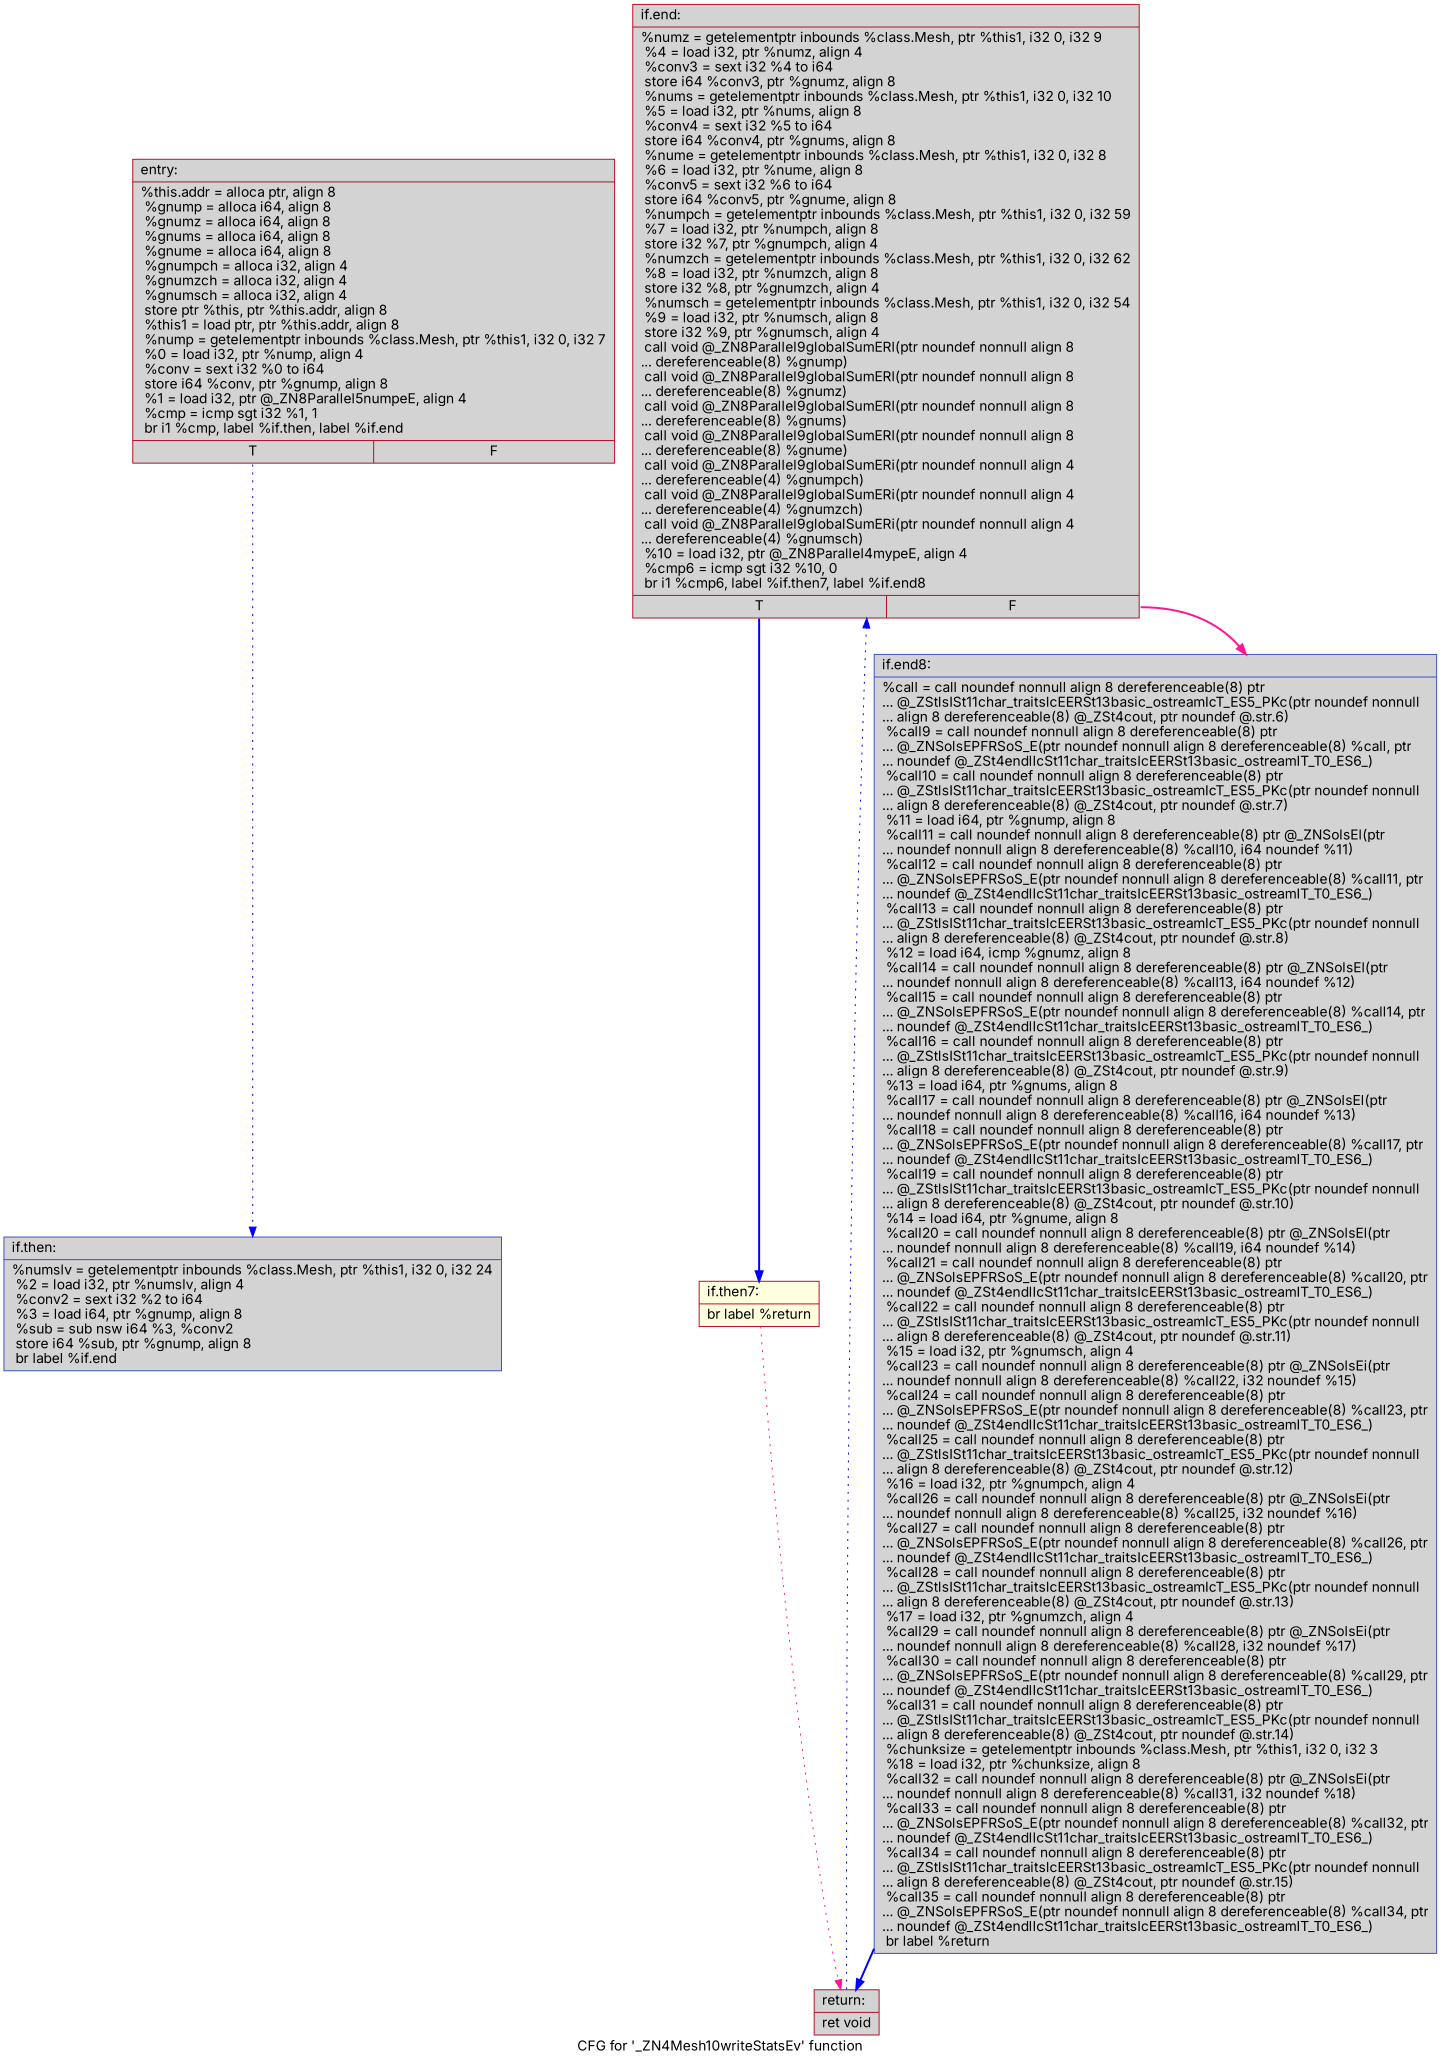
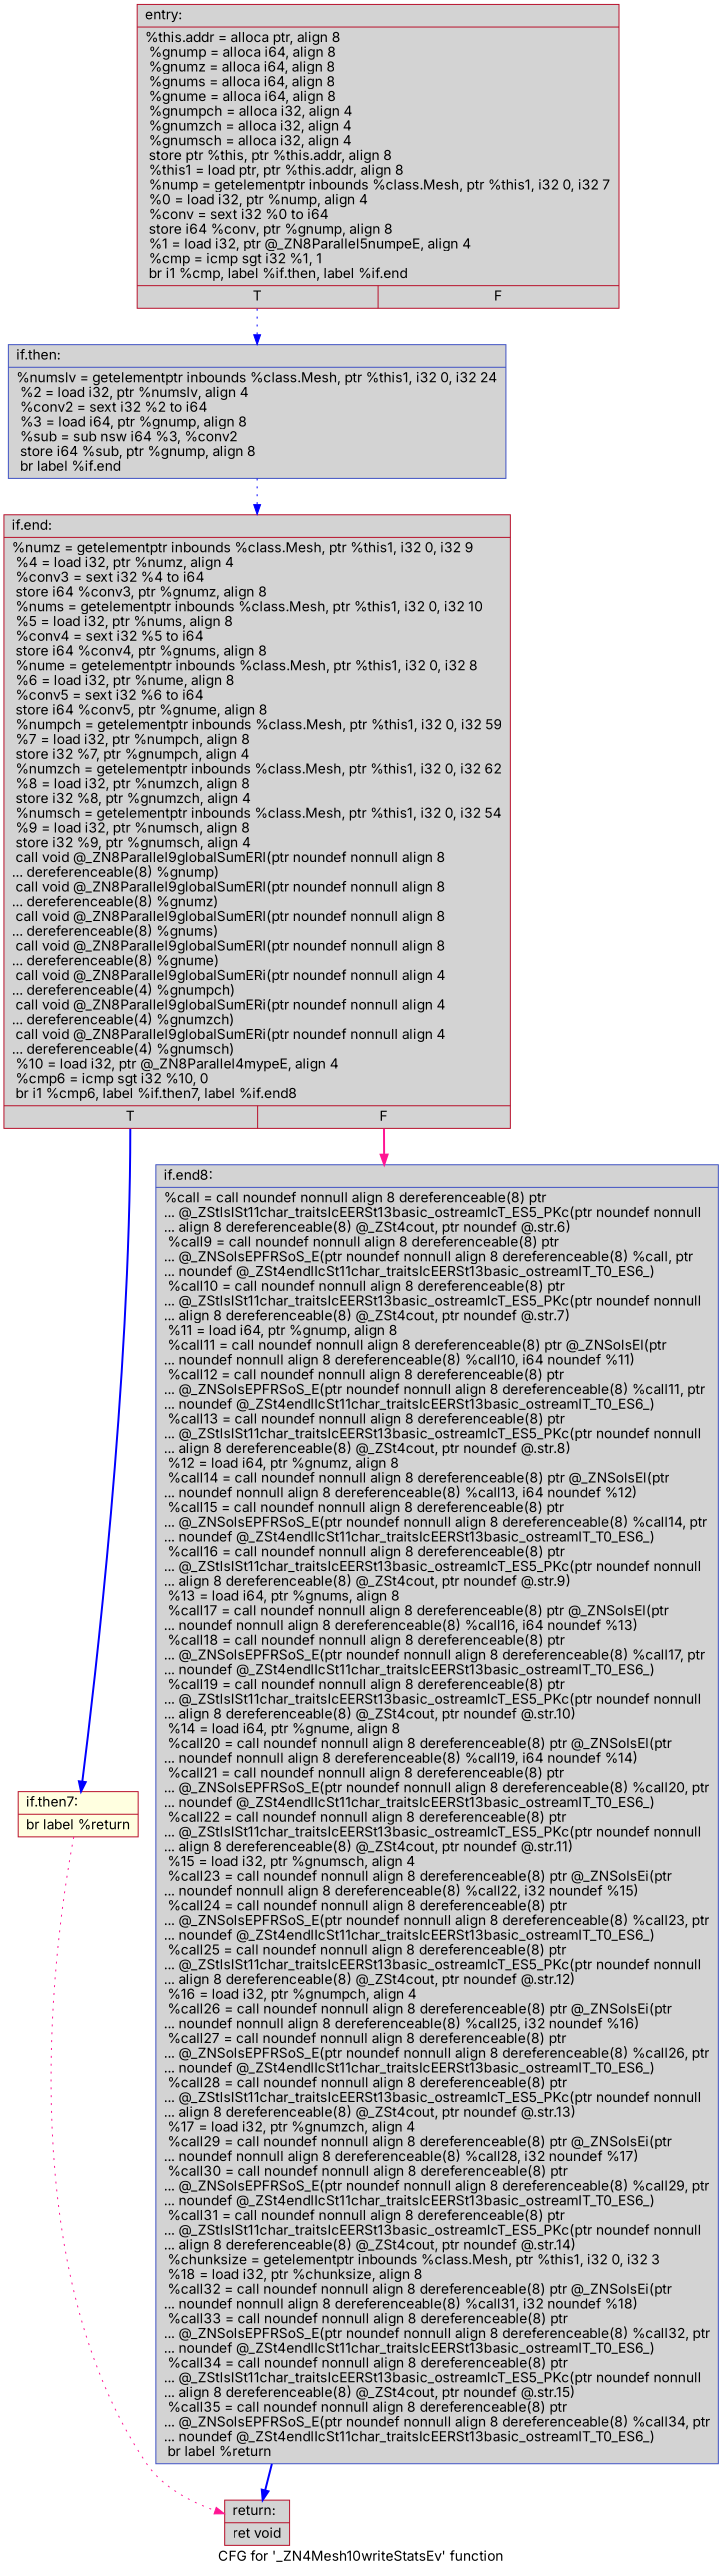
node "if.end8:": text "%12 = load i64, icmp %gnumz, align 8" -> "%12 = load i64, ptr %gnumz, align 8"
edge "return:" -> "if.end:": now "if.then:" -> "if.end:"
